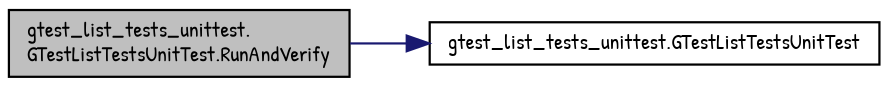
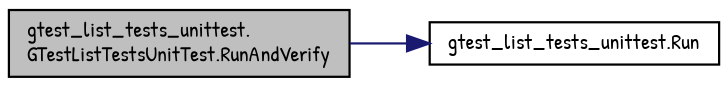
node "gtest_list_tests_unittest.GTestListTestsUnitTest": label "gtest_list_tests_unittest.GTestListTestsUnitTest" -> "gtest_list_tests_unittest.Run"
